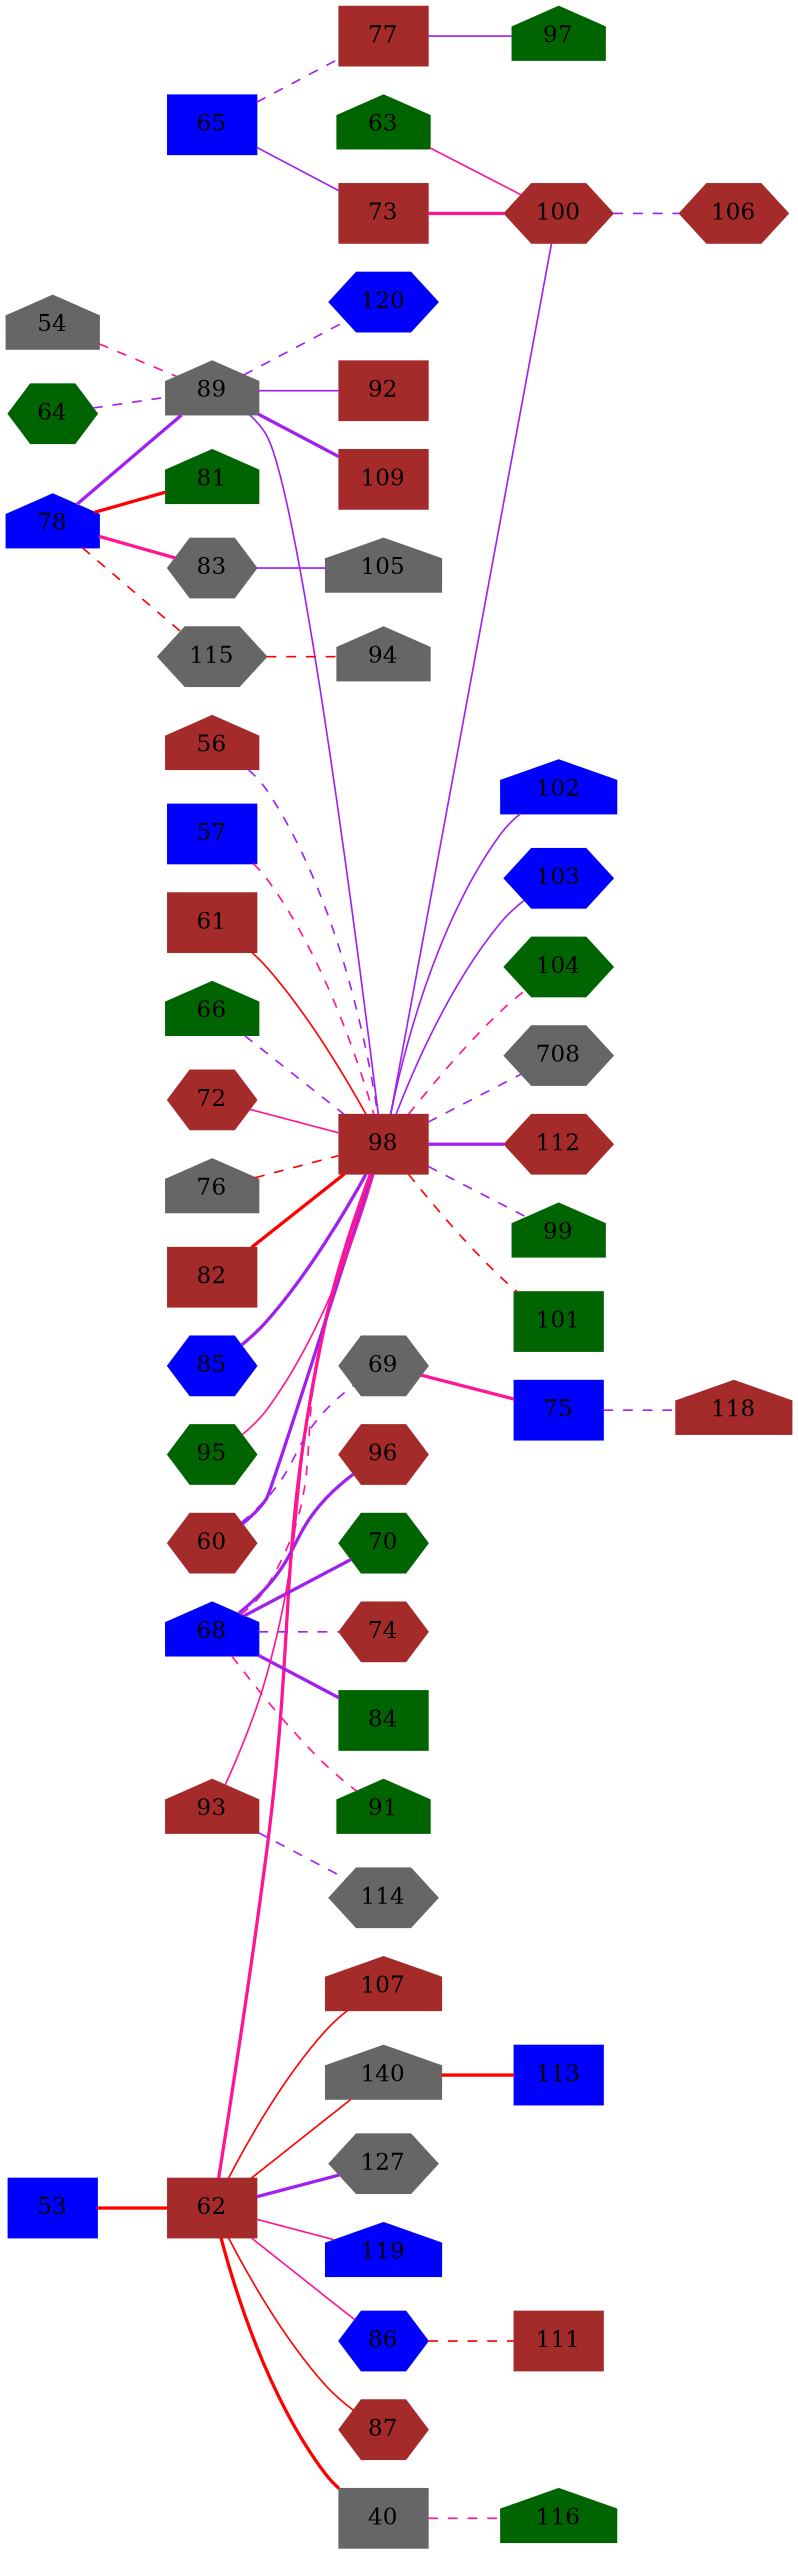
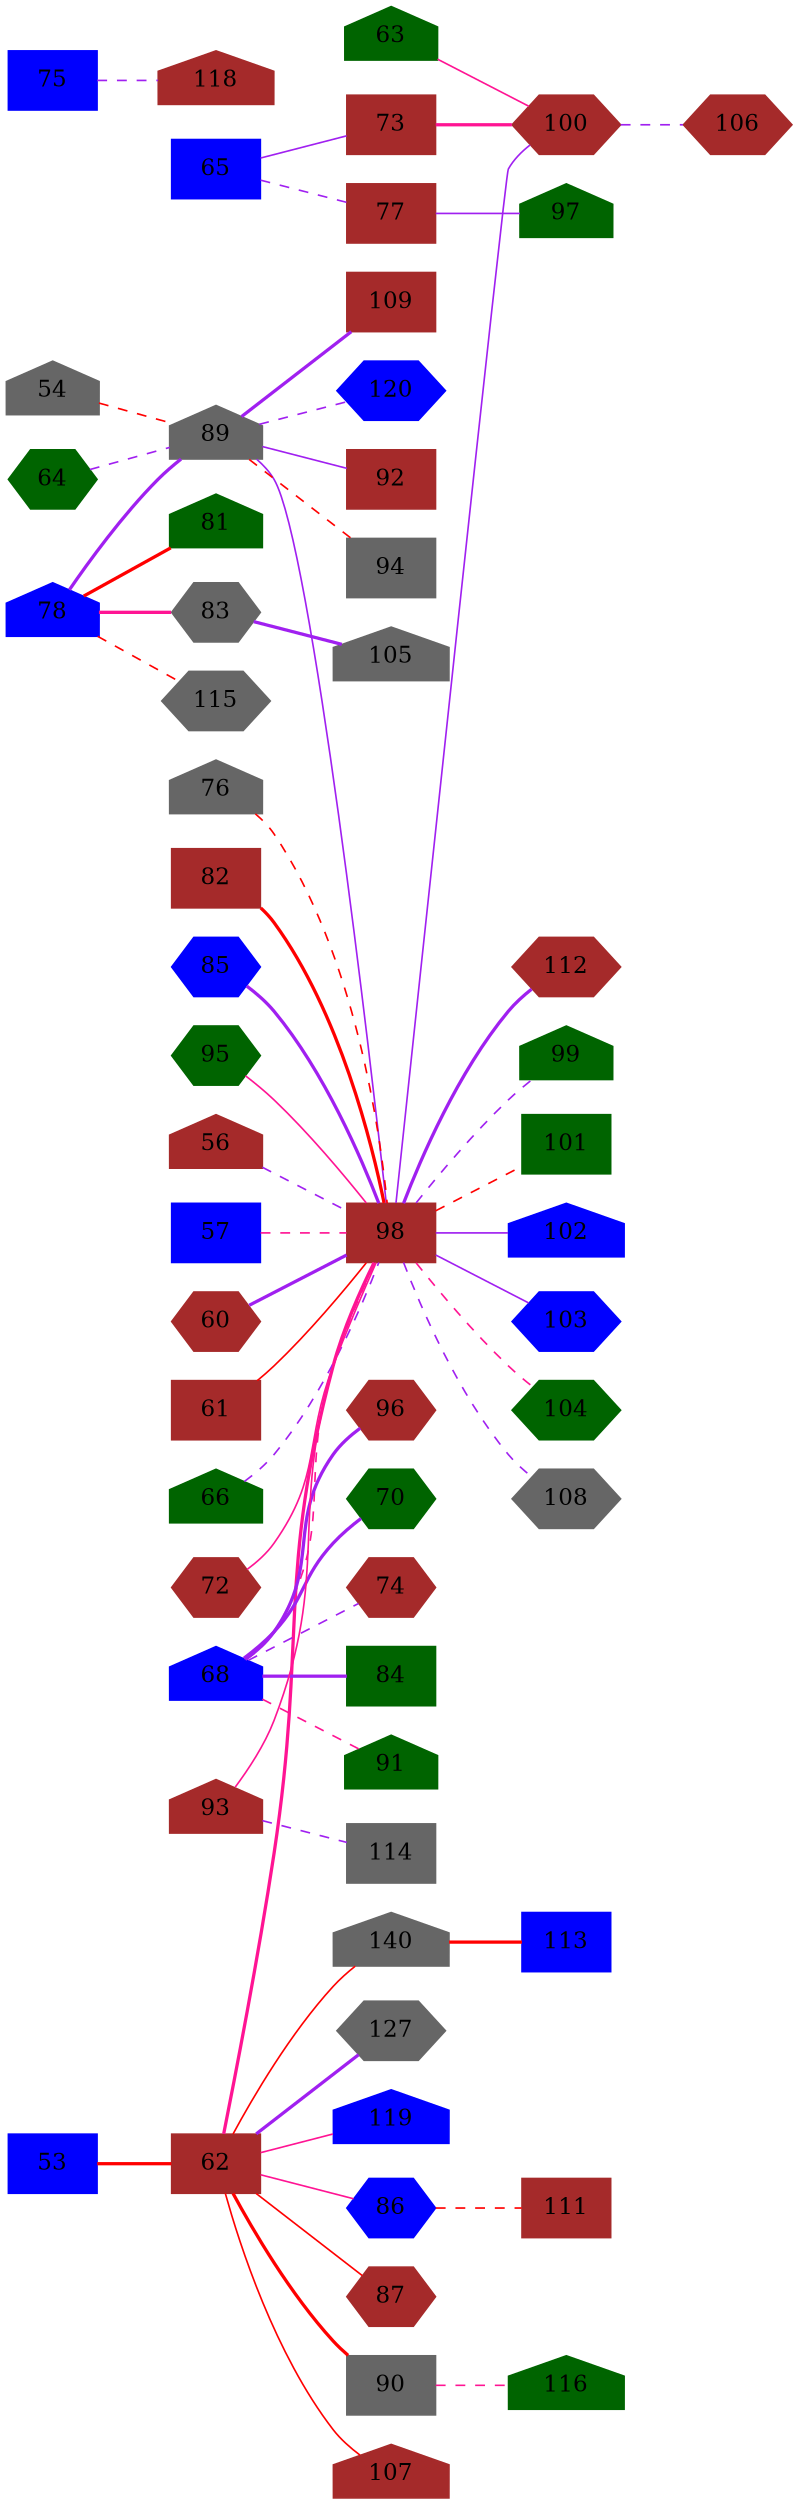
edge "54" -- "89": color deeppink -> red
edge "83" -- "105": style solid -> bold
edge "115" -- "94": now "89" -- "94"
node "94": shape house -> box
node "708": label "708" -> "108"
node "69": removed
node "114": shape hexagon -> box
node "40": label "40" -> "90"
